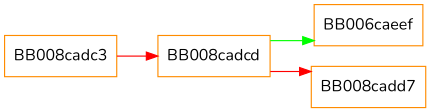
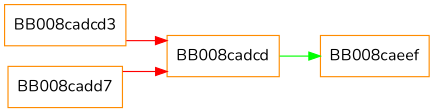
node "BB006caeef": label "BB006caeef" -> "BB008caeef"
node "BB008cadc3": label "BB008cadc3" -> "BB008cadcd3"
edge "BB008cadcd" -> "BB008cadd7": reversed
